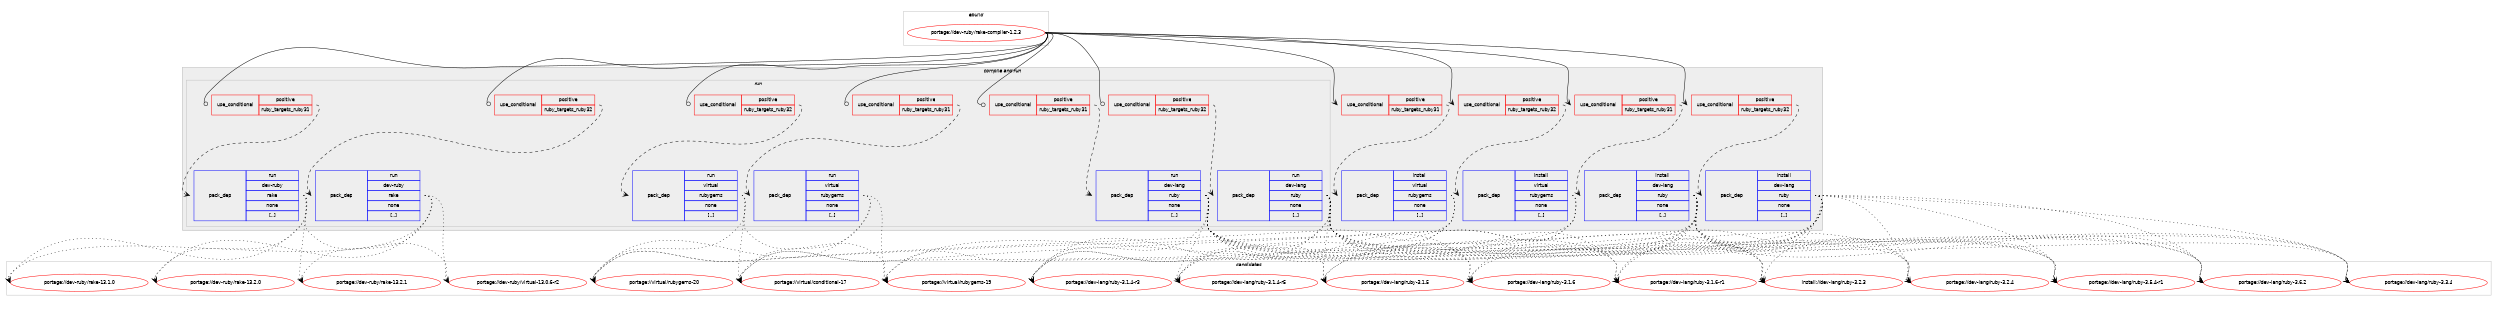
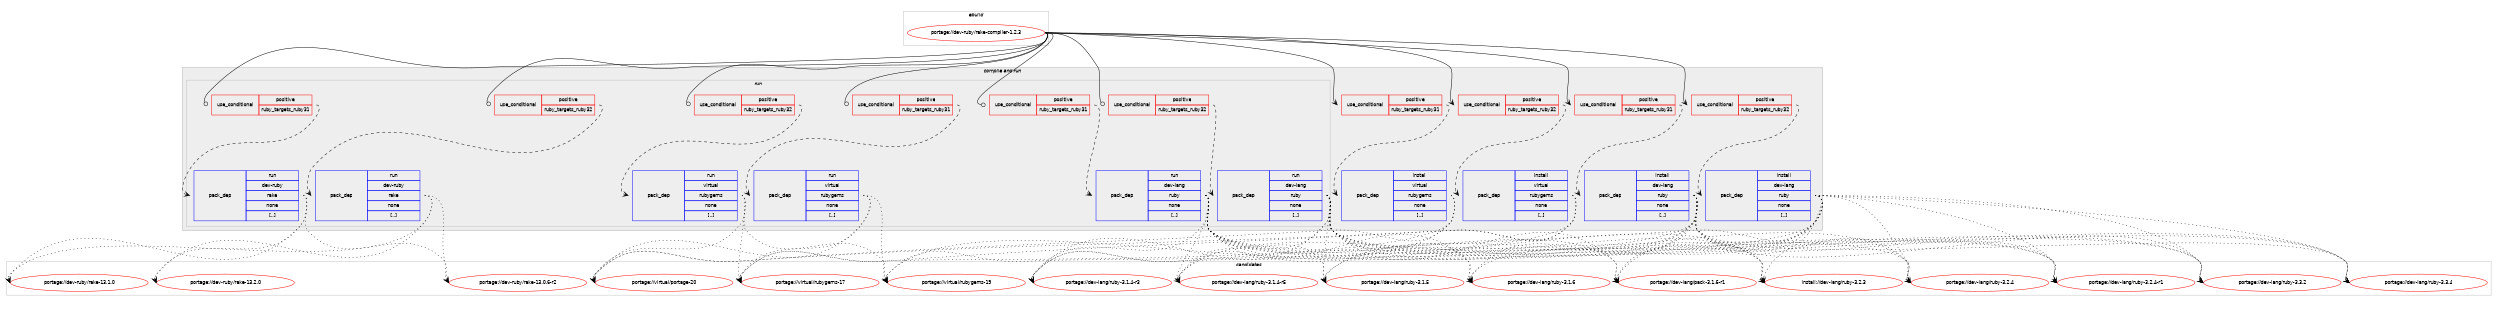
node "portage://dev-ruby/rake-13.2.1": removed
node "portage://dev-ruby/virtual-13.0.6-r2": label "portage://dev-ruby/virtual-13.0.6-r2" -> "portage://dev-ruby/rake-13.0.6-r2"
node "portage://virtual/rubygems-20": label "portage://virtual/rubygems-20" -> "portage://virtual/portage-20"
node "portage://virtual/conditional-17": label "portage://virtual/conditional-17" -> "portage://virtual/rubygems-17"
node "portage://dev-lang/ruby-3.1.6-r1": label "portage://dev-lang/ruby-3.1.6-r1" -> "portage://dev-lang/pack-3.1.6-r1"
node "portage://dev-lang/ruby-3.5.4-r1": label "portage://dev-lang/ruby-3.5.4-r1" -> "portage://dev-lang/ruby-3.2.4-r1"
node "portage://dev-lang/ruby-3.6.2": label "portage://dev-lang/ruby-3.6.2" -> "portage://dev-lang/ruby-3.3.2"
